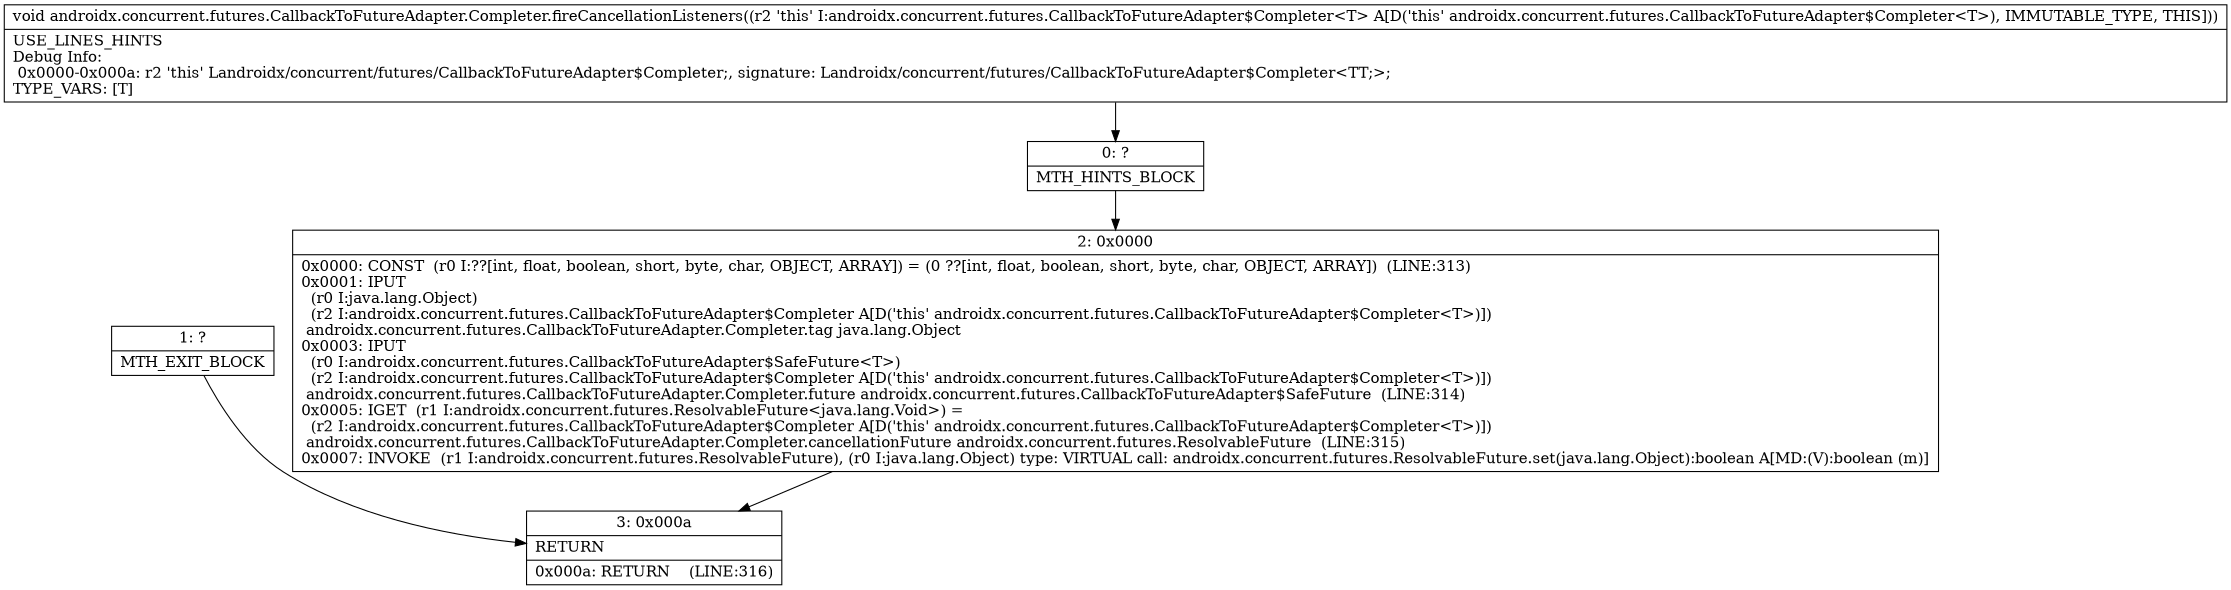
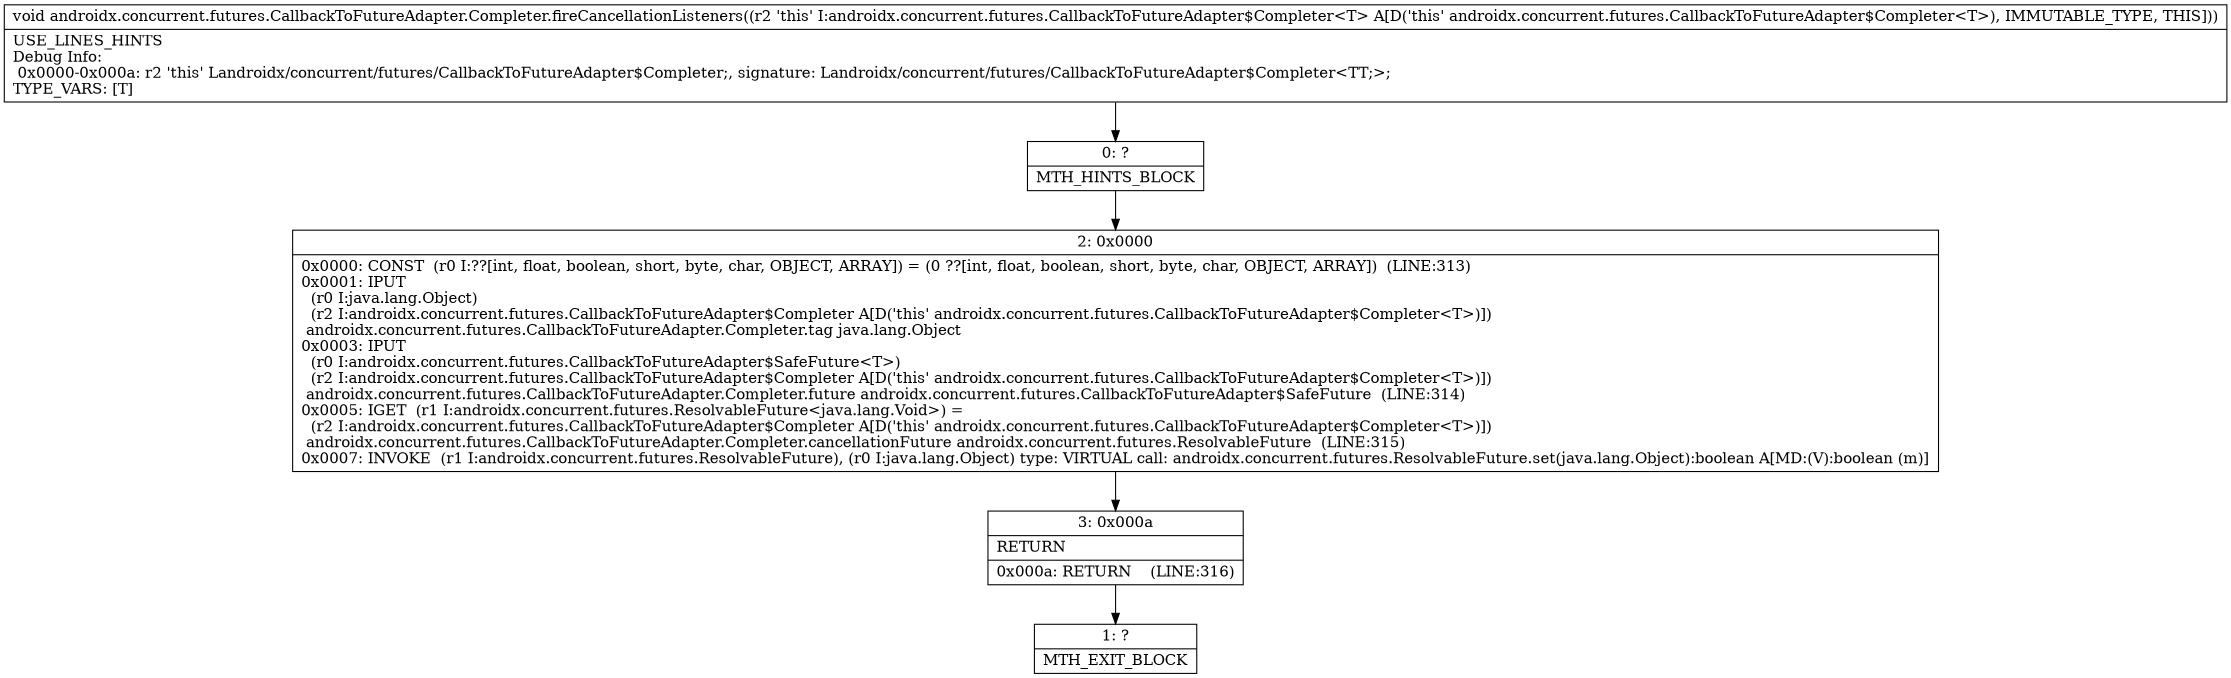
edge "1: ?" -> "3: 0x000a": reversed
